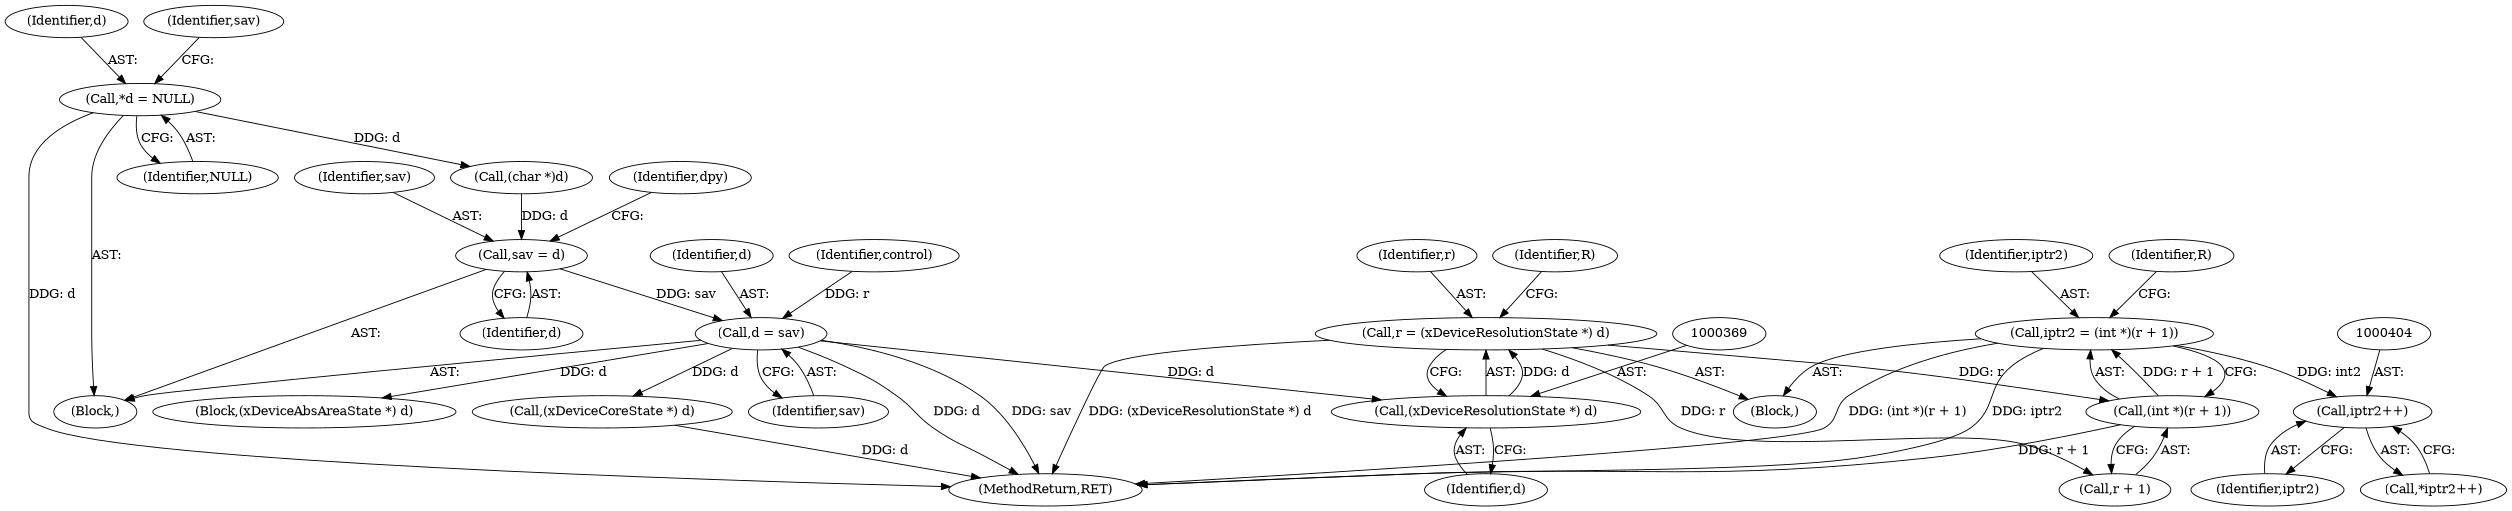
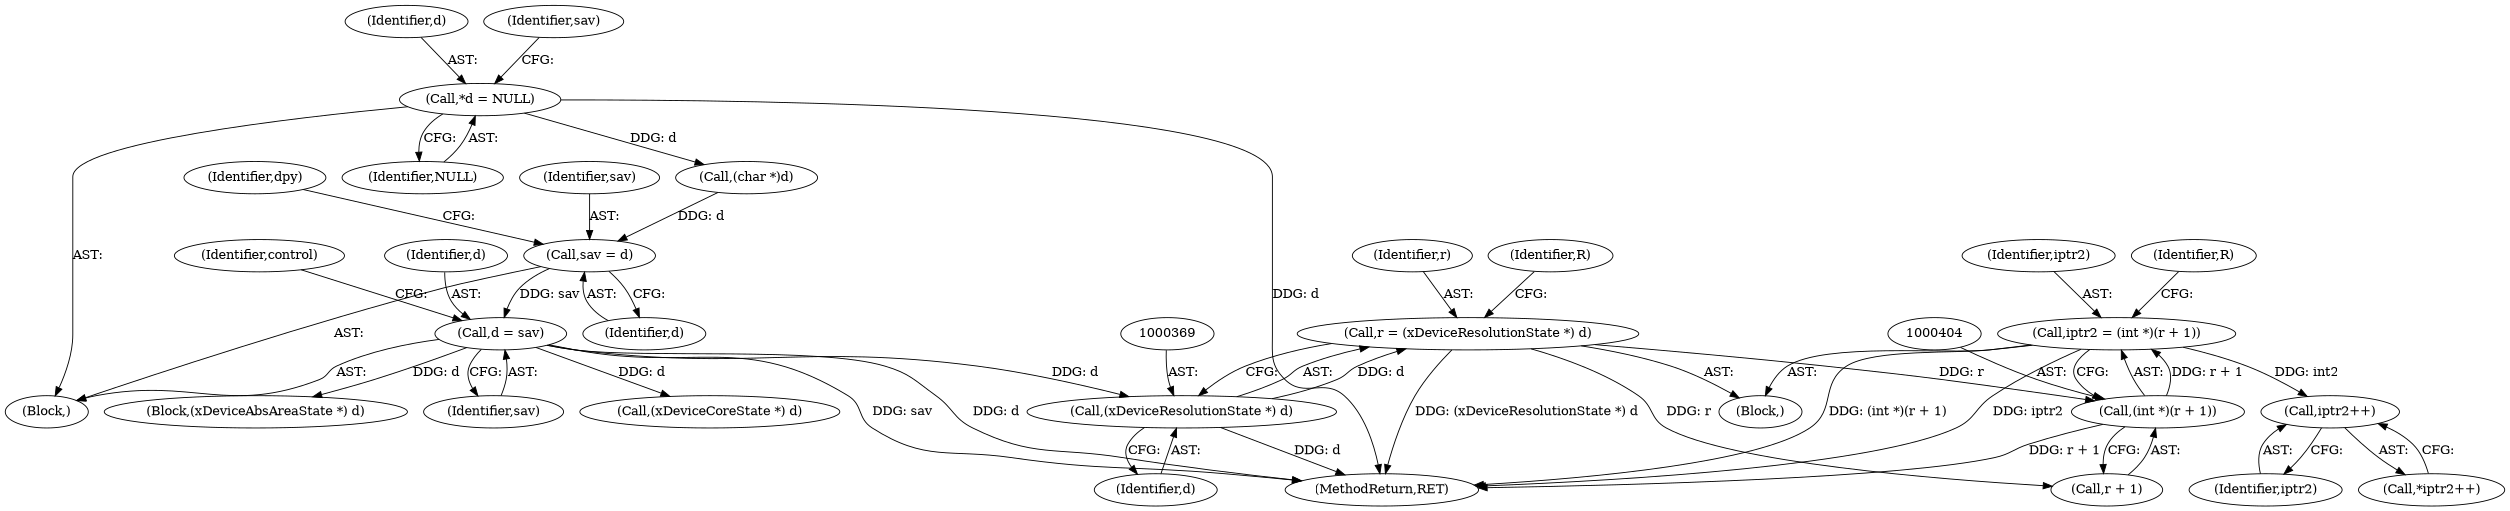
edge "(Identifier,control)" -> "(Call,d = sav)": label "DDG: r" -> "CFG: "
edge "1000404" -> "(Call,iptr2++)": now "1000404" -> "(Call,(int *)(r + 1))"
edge "(Call,(xDeviceCoreState *) d)" -> "(MethodReturn,RET)": now "(Call,(xDeviceResolutionState *) d)" -> "(MethodReturn,RET)"
